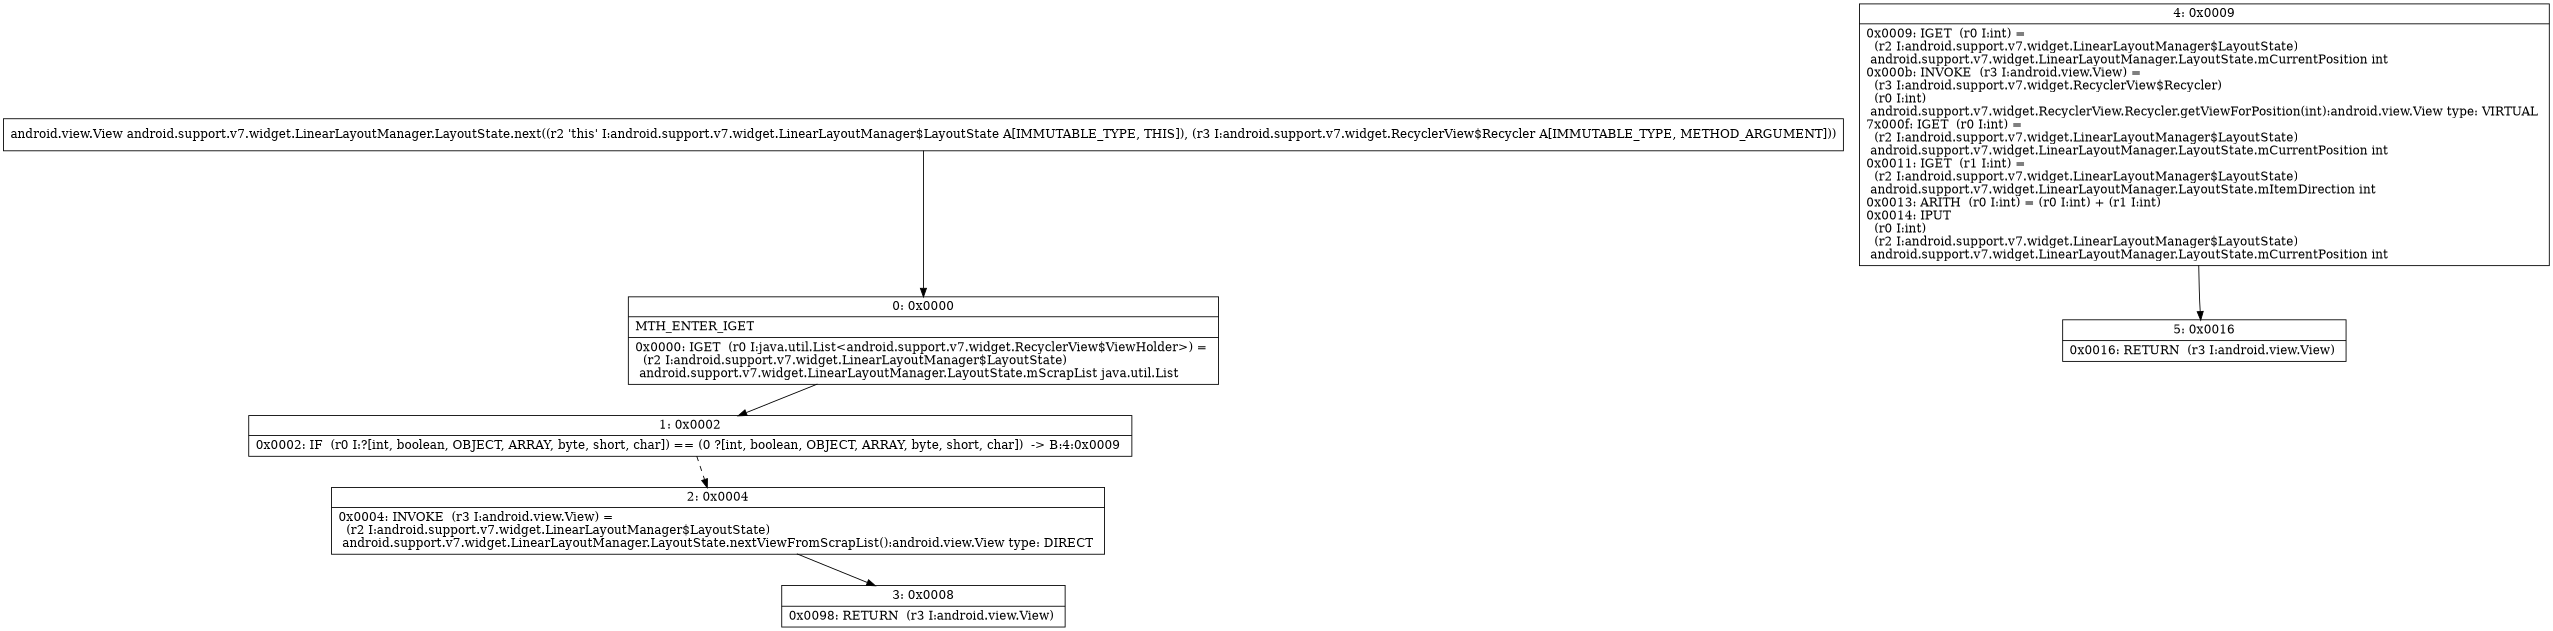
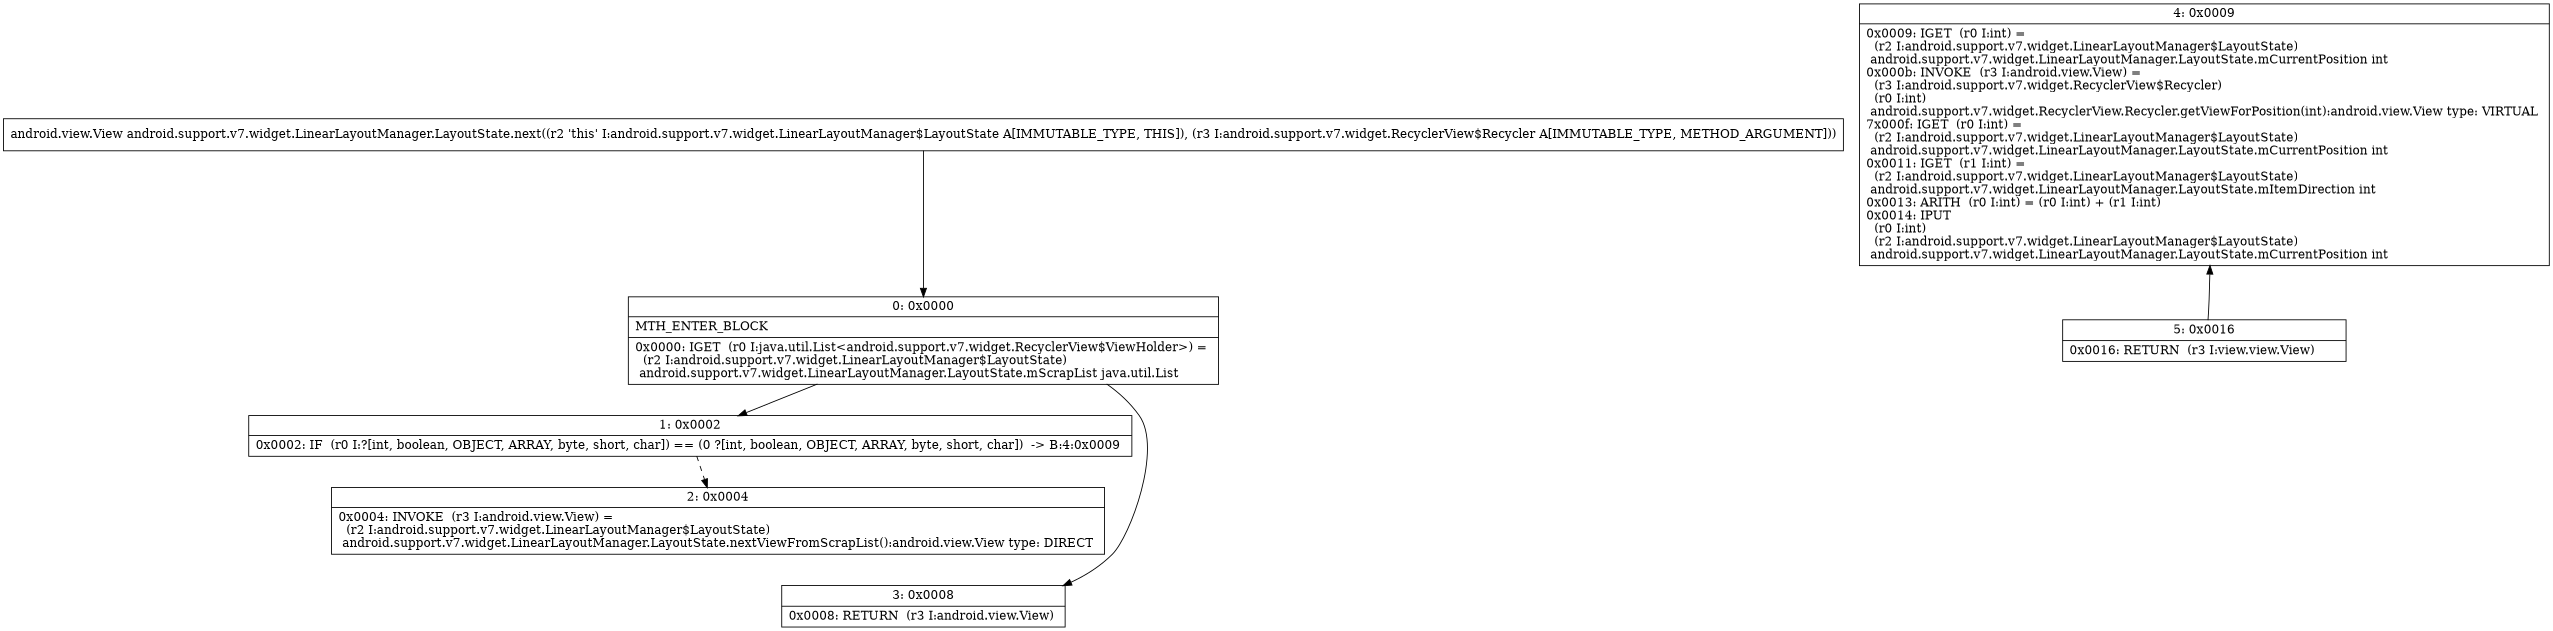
edge "4: 0x0009" -> "5: 0x0016": reversed
node "0: 0x0000": text "MTH_ENTER_IGET" -> "MTH_ENTER_BLOCK"
node "5: 0x0016": text "0x0016: RETURN  (r3 I:android.view.View)" -> "0x0016: RETURN  (r3 I:view.view.View)"
edge "2: 0x0004" -> "3: 0x0008": now "0: 0x0000" -> "3: 0x0008"
node "3: 0x0008": text "0x0098: RETURN  (r3 I:android.view.View)" -> "0x0008: RETURN  (r3 I:android.view.View)"
